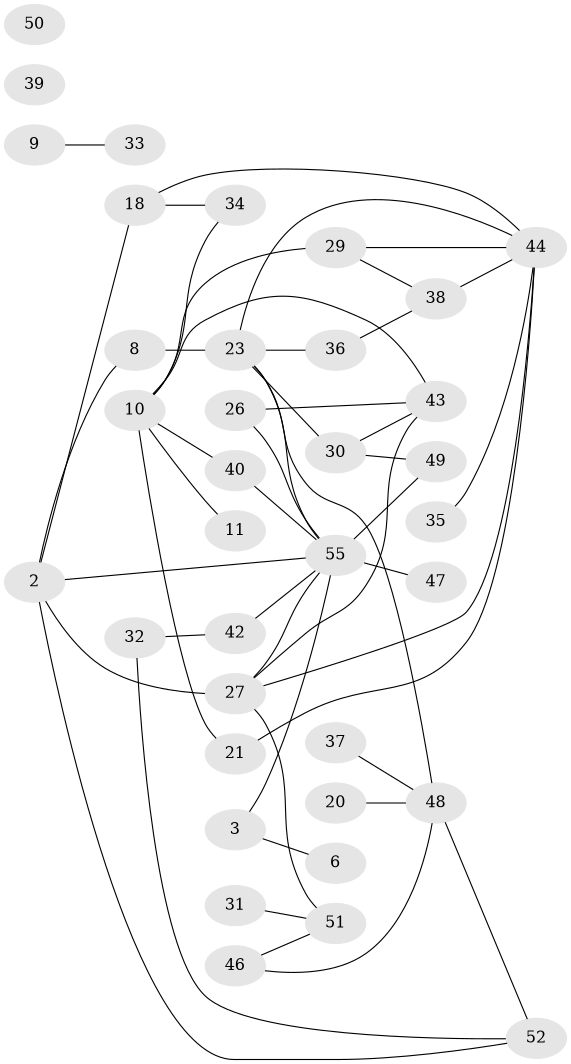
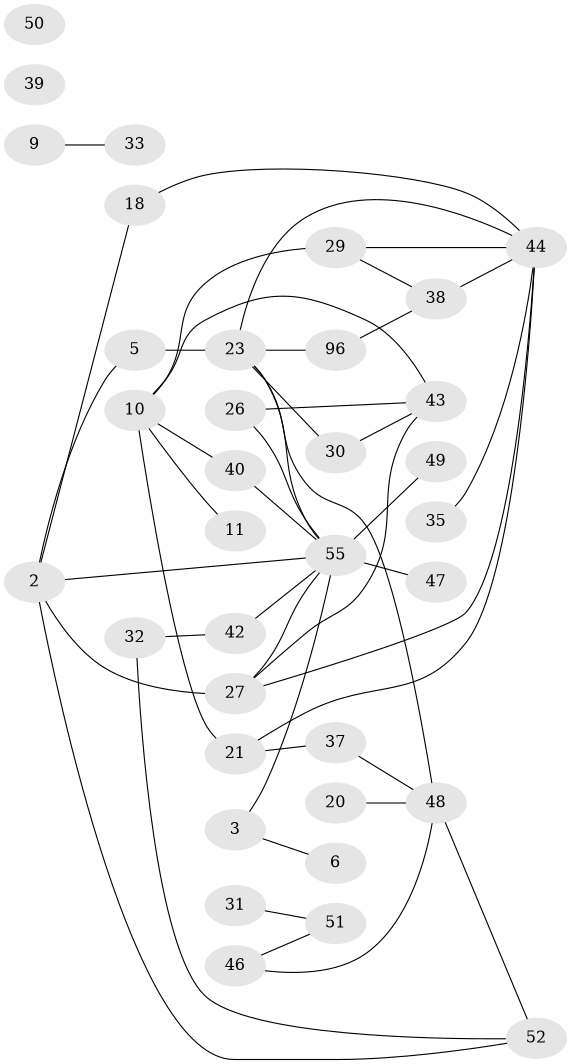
node "34": removed
node "8": label "8" -> "5"
node "36": label "36" -> "96"
edge "30" -- "49": removed
edge "37" -- "21": added
edge "27" -- "51": removed
